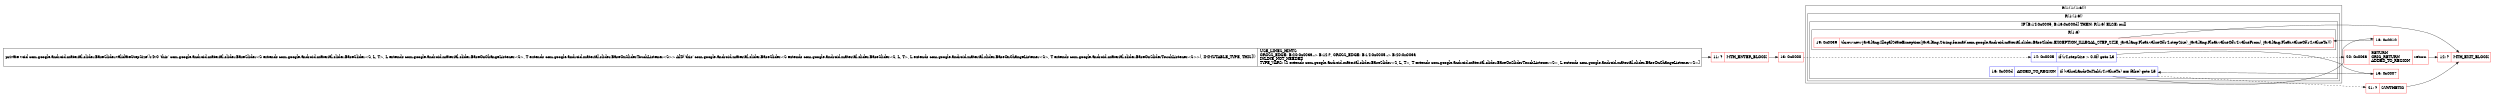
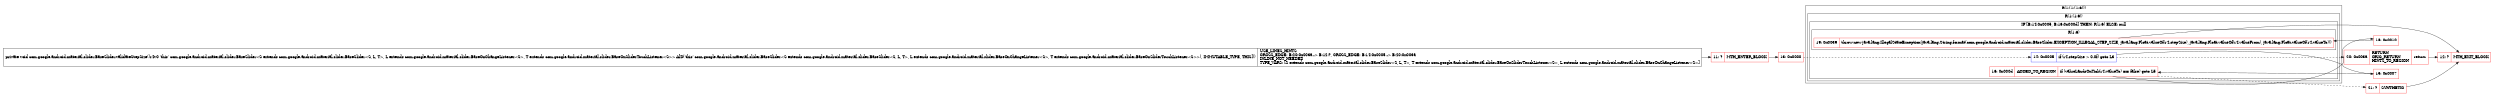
node "20: 0x003a": text "ADDED_TO_REGION" -> "HINTS_TO_REGION"
node "16: 0x000d": color blue -> red
